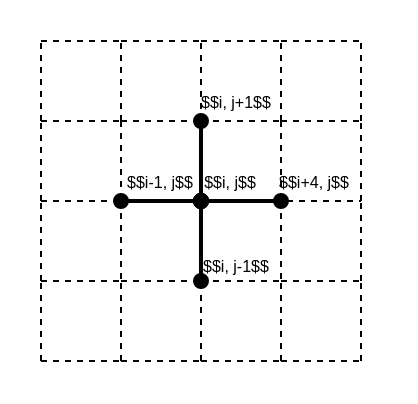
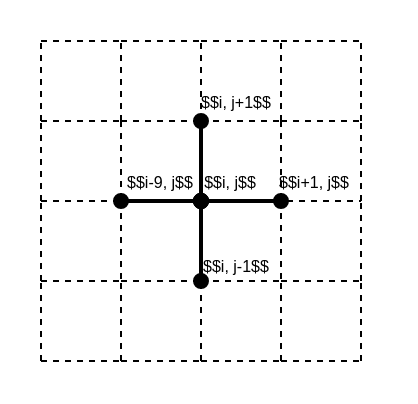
node "$$i-1, j$$": label "$$i-1, j$$" -> "$$i-9, j$$"
node "$$i+4, j$$": label "$$i+4, j$$" -> "$$i+1, j$$"
